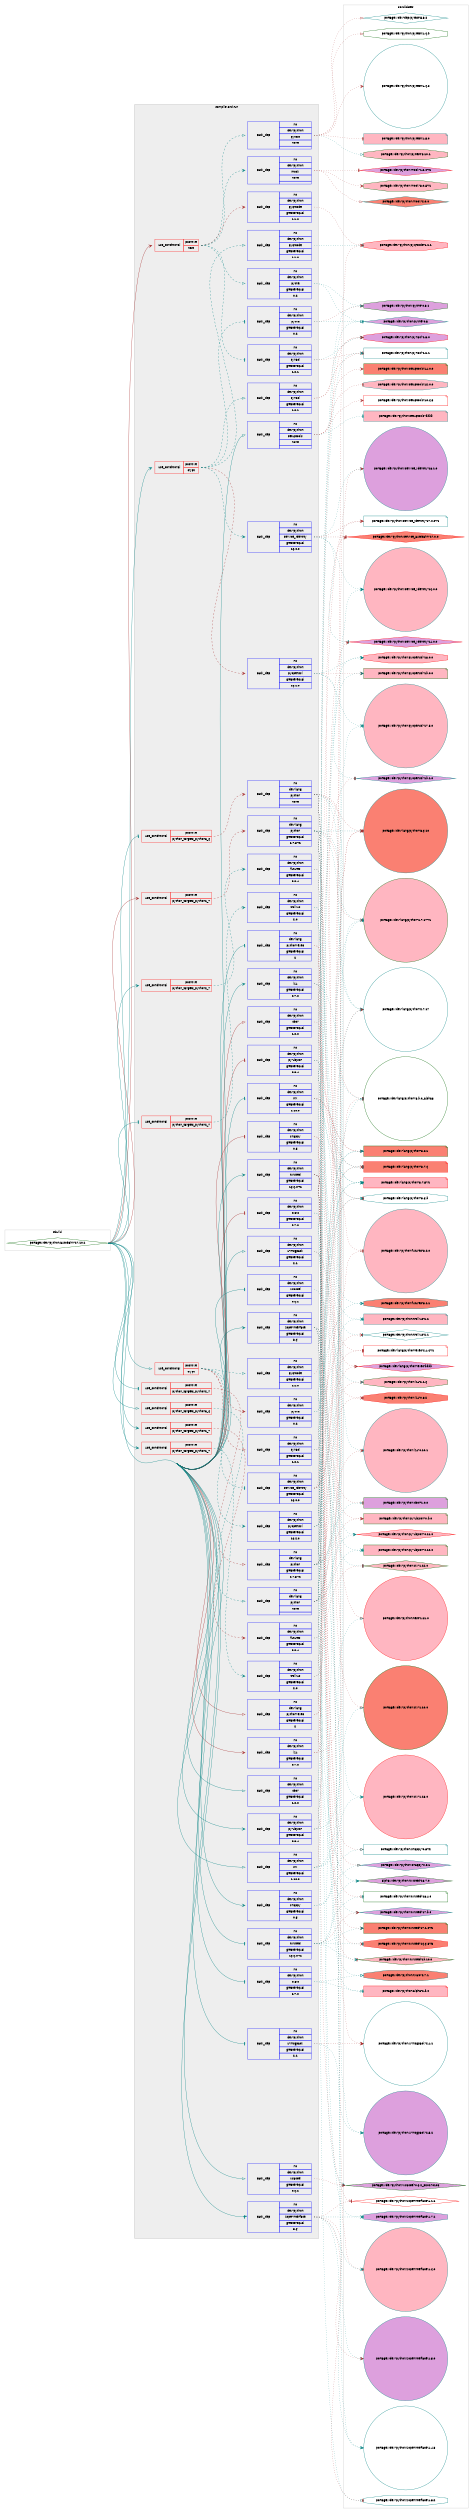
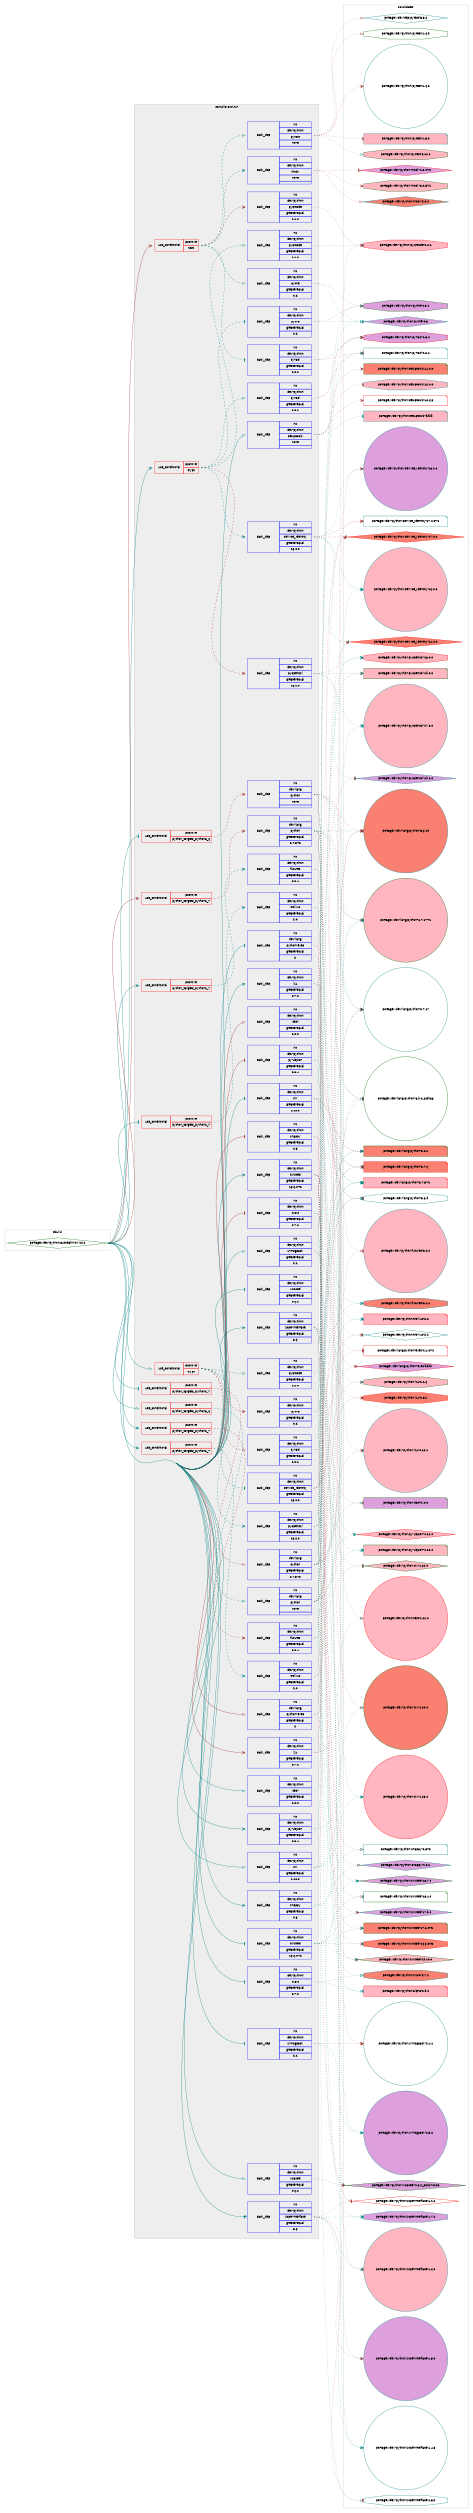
node "portage://dev-python/service_autobahn-17.0.0": label "portage://dev-python/service_autobahn-17.0.0" -> "portage://dev-python/service_identity-17.0.0"
node "portage://dev-python/service_identity-14.0.0": fillcolor plum -> salmon
node "portage://dev-python/trollius-2.2": color teal -> red
node "portage://dev-python/py-ubjson-0.9.0": removed
node "alpha://dev-python/twisted-18.7.0": label "alpha://dev-python/twisted-18.7.0" -> "portage://dev-python/twisted-18.7.0"
